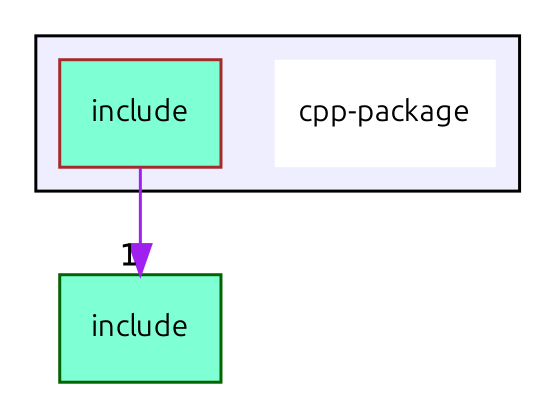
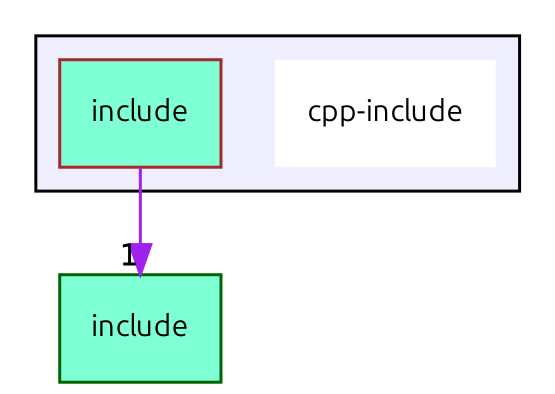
node "cpp-package": label "cpp-package" -> "cpp-include"
